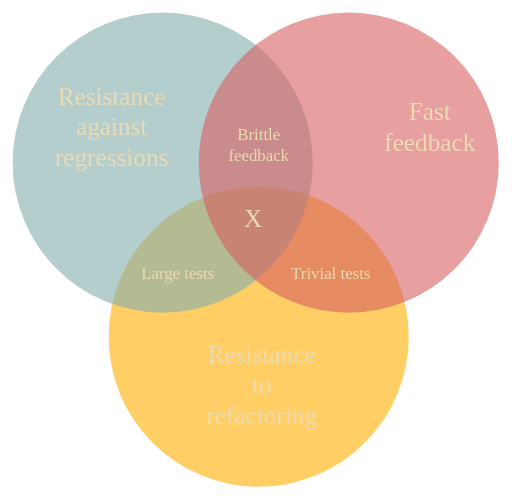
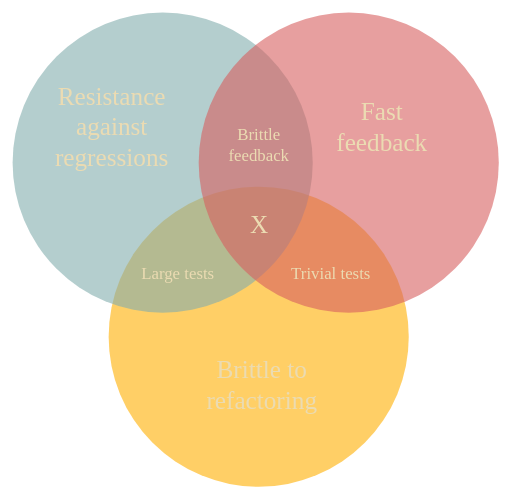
node "Fast feedback": moved (430, 127) -> (382, 127)
node "X": moved (253, 214) -> (259, 220)
node "Resistance to refactoring": label "Resistance to refactoring" -> "Brittle to refactoring"
